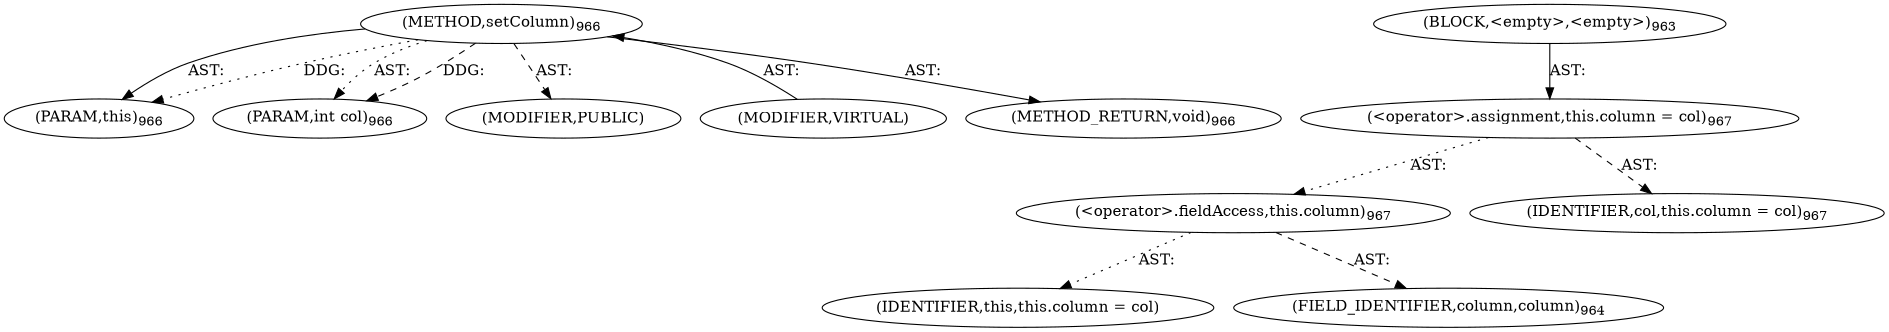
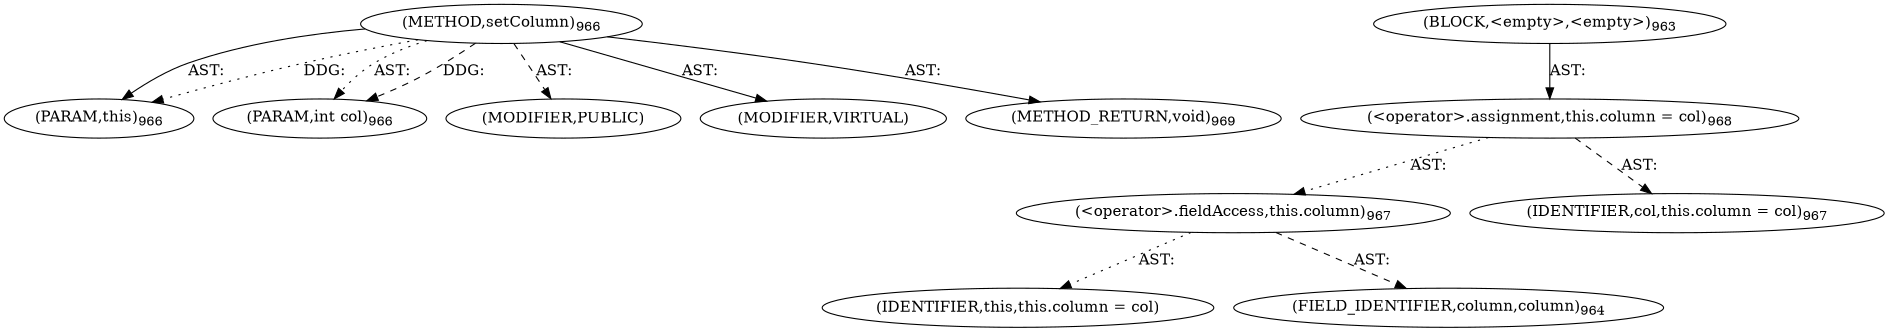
edge "(MODIFIER,VIRTUAL)" -> "(METHOD,setColumn)": reversed
node "(METHOD_RETURN,void)": text "966" -> "969"
node "(<operator>.assignment,this.column = col)": text "967" -> "968"
